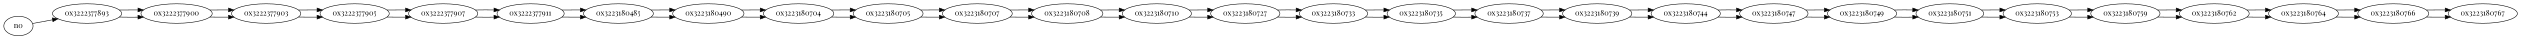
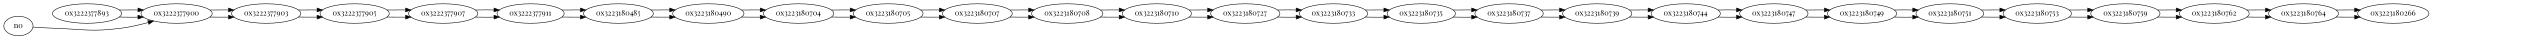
node "0x3223180766": label "0x3223180766" -> "0x3223180266"
node "0x3223180767": removed
edge "n0" -> "0x3222377893": now "n0" -> "0x3222377900"
